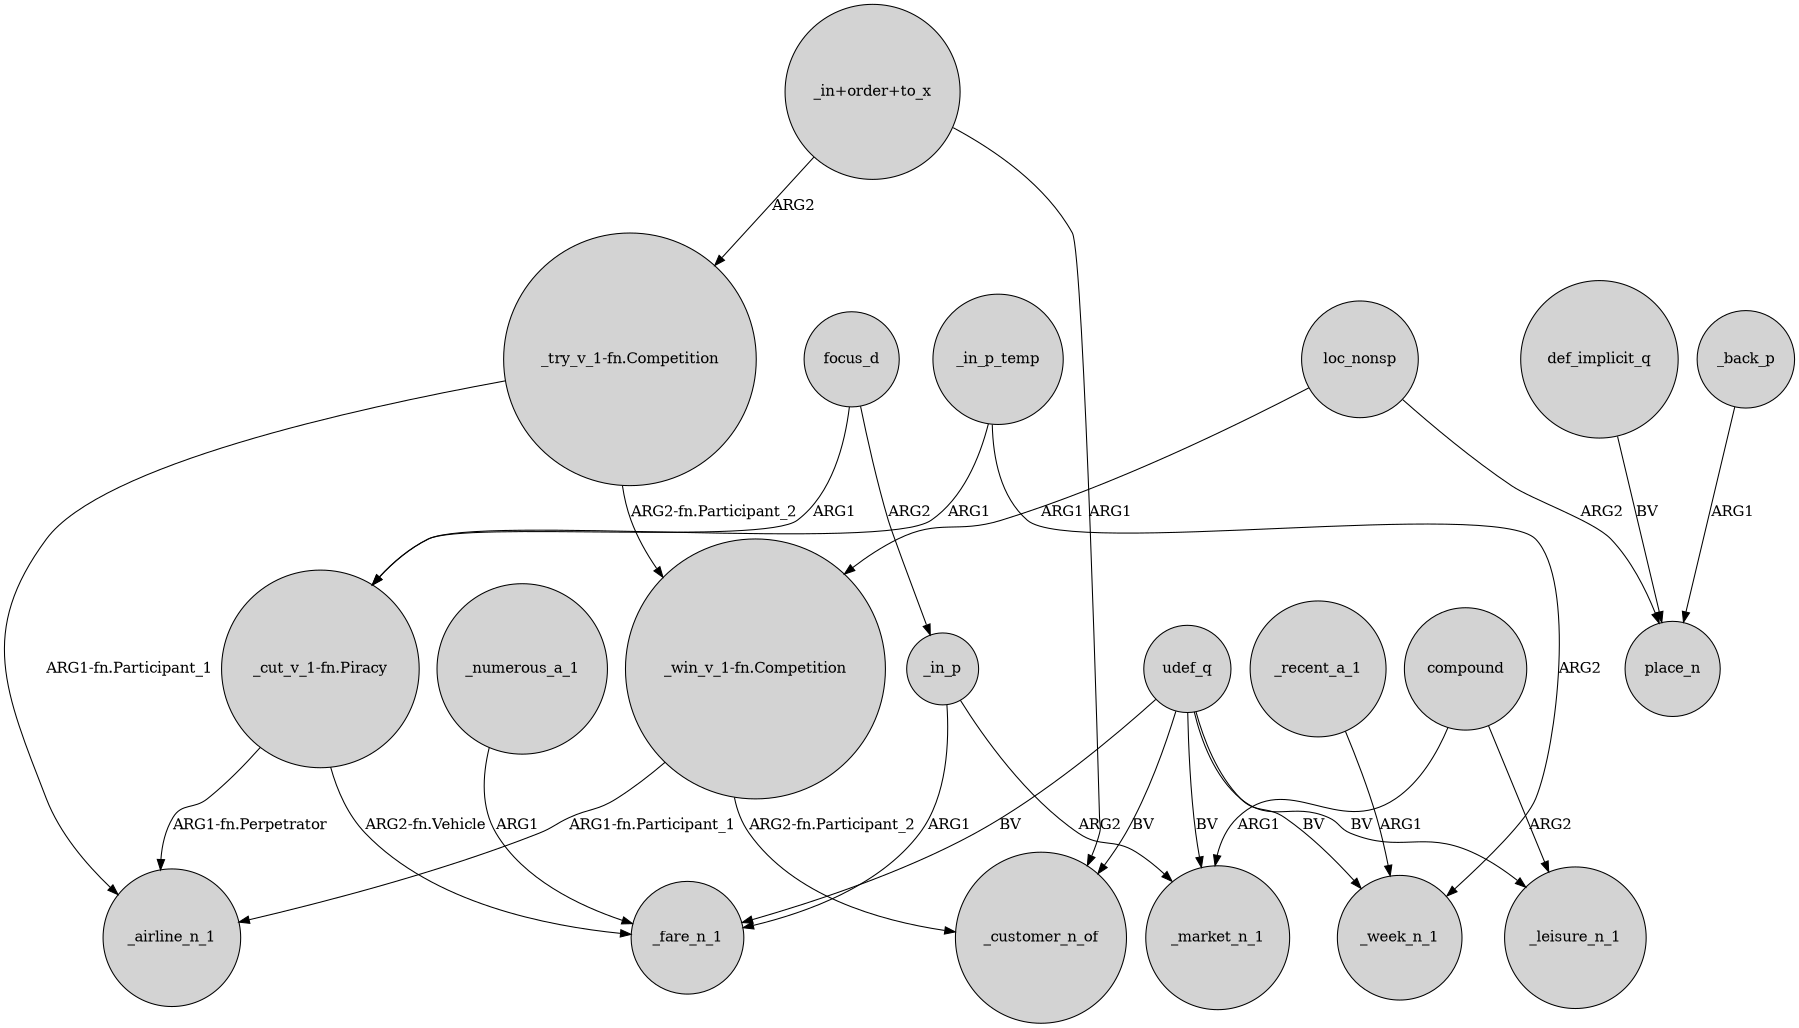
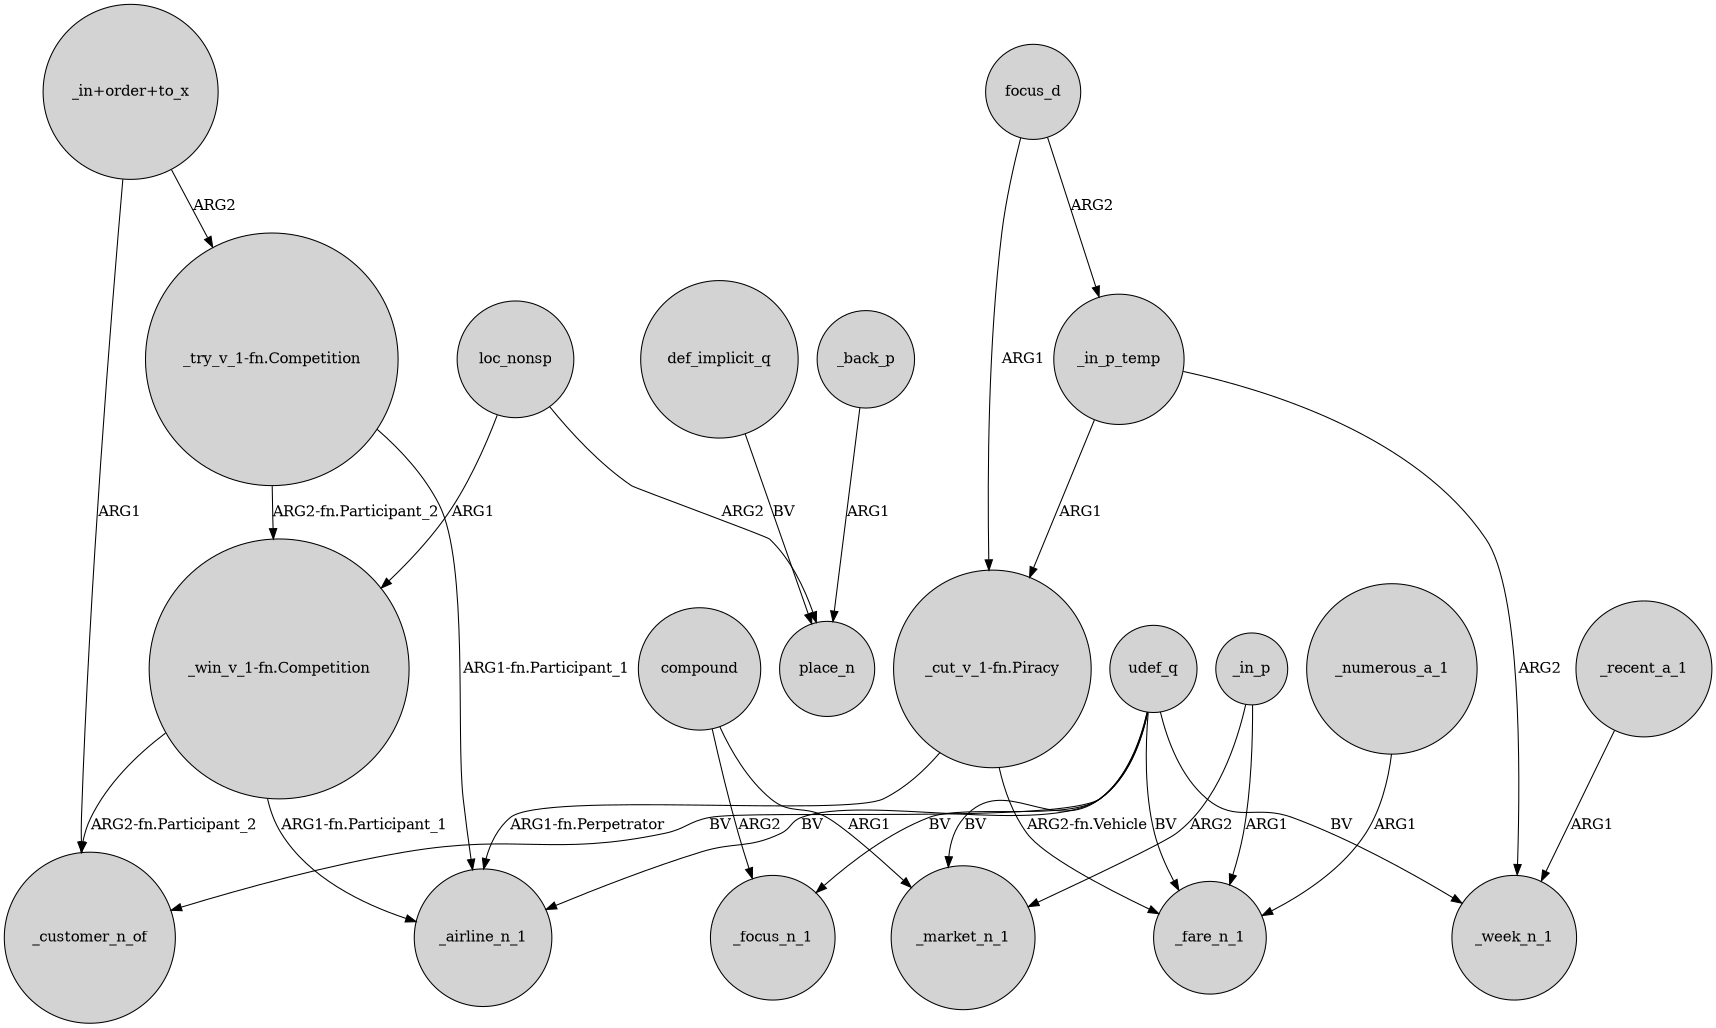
edge "focus_d" -> "_in_p": now "focus_d" -> "_in_p_temp"
edge "udef_q" -> "_airline_n_1": added, label "BV"
node "_leisure_n_1": label "_leisure_n_1" -> "_focus_n_1"
